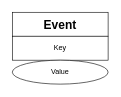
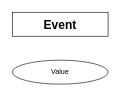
node "Key": removed
